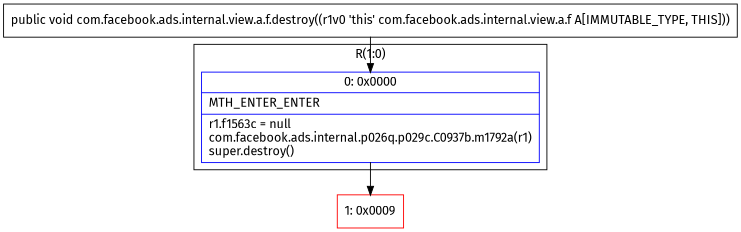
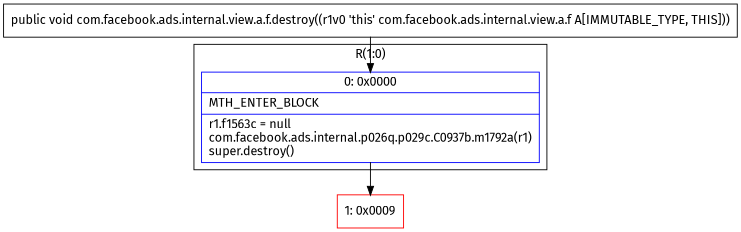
node "0: 0x0000": text "MTH_ENTER_ENTER" -> "MTH_ENTER_BLOCK"
